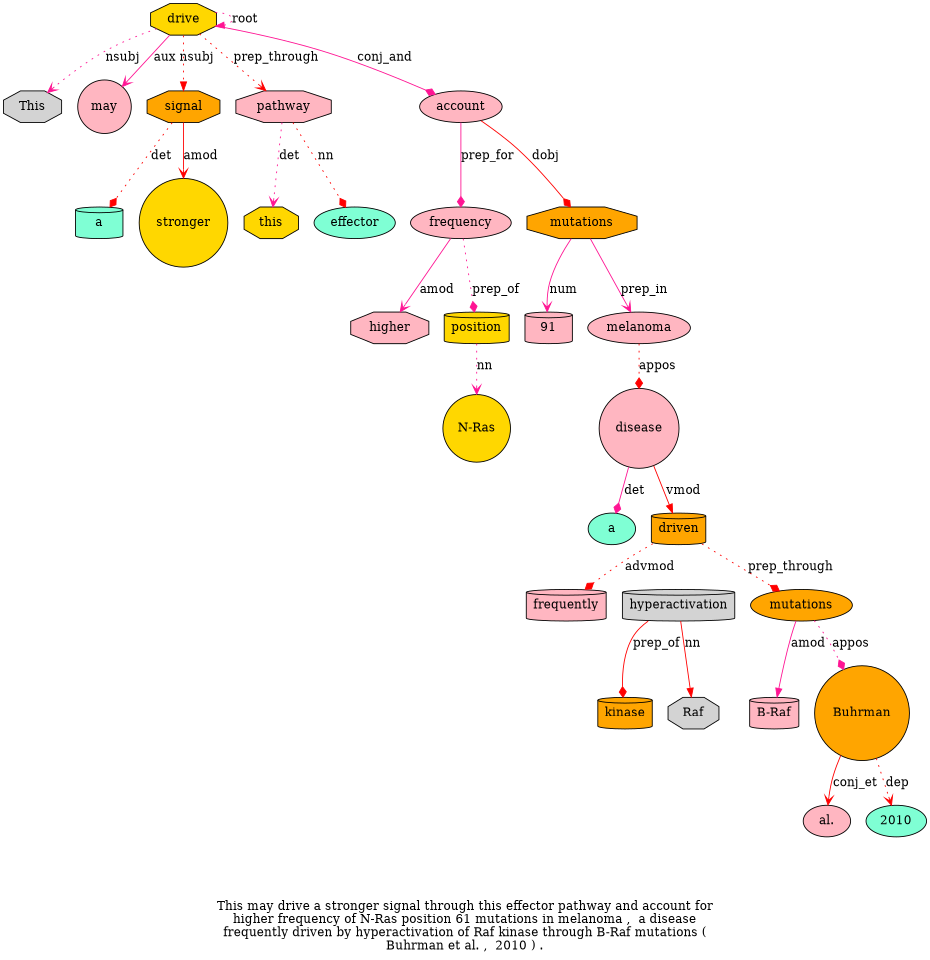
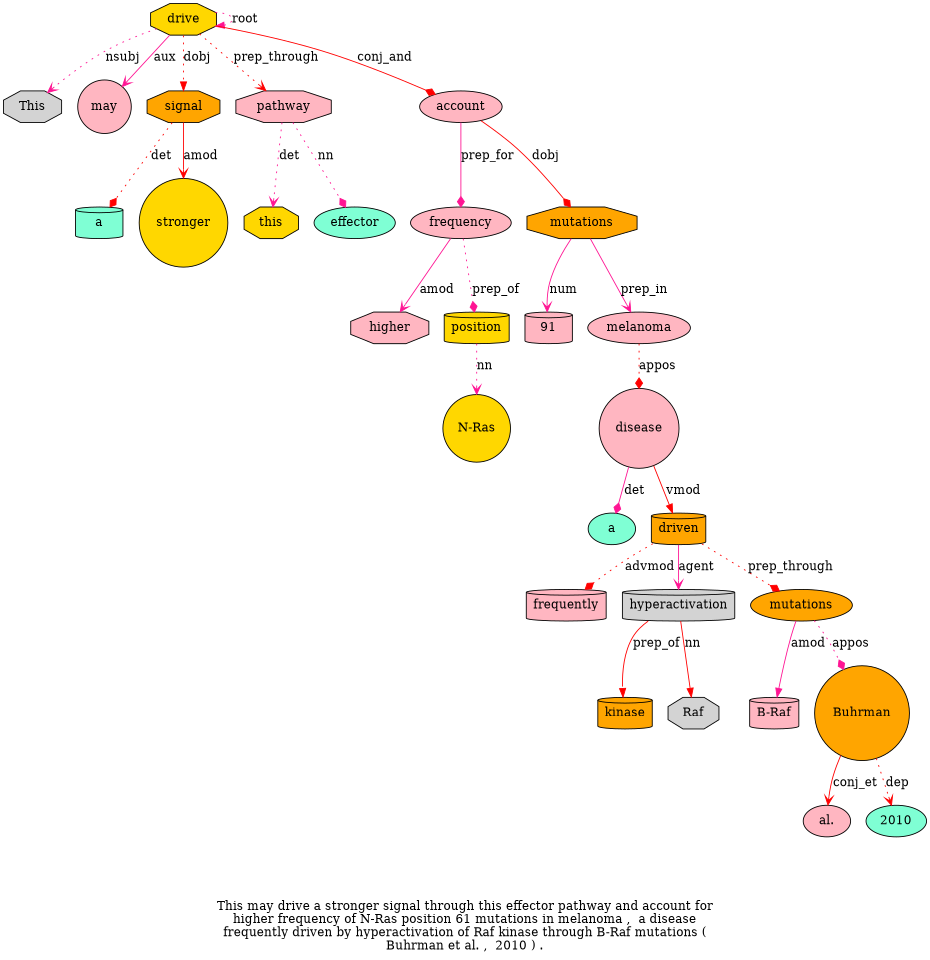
edge "drive" -> "account": color deeppink -> red
edge "drive" -> "signal": label "nsubj" -> "dobj"
edge "pathway" -> "effector": color red -> deeppink
edge "driven" -> "hyperactivation": added, label "agent"
edge "hyperactivation" -> "kinase": arrowhead diamond -> normal
